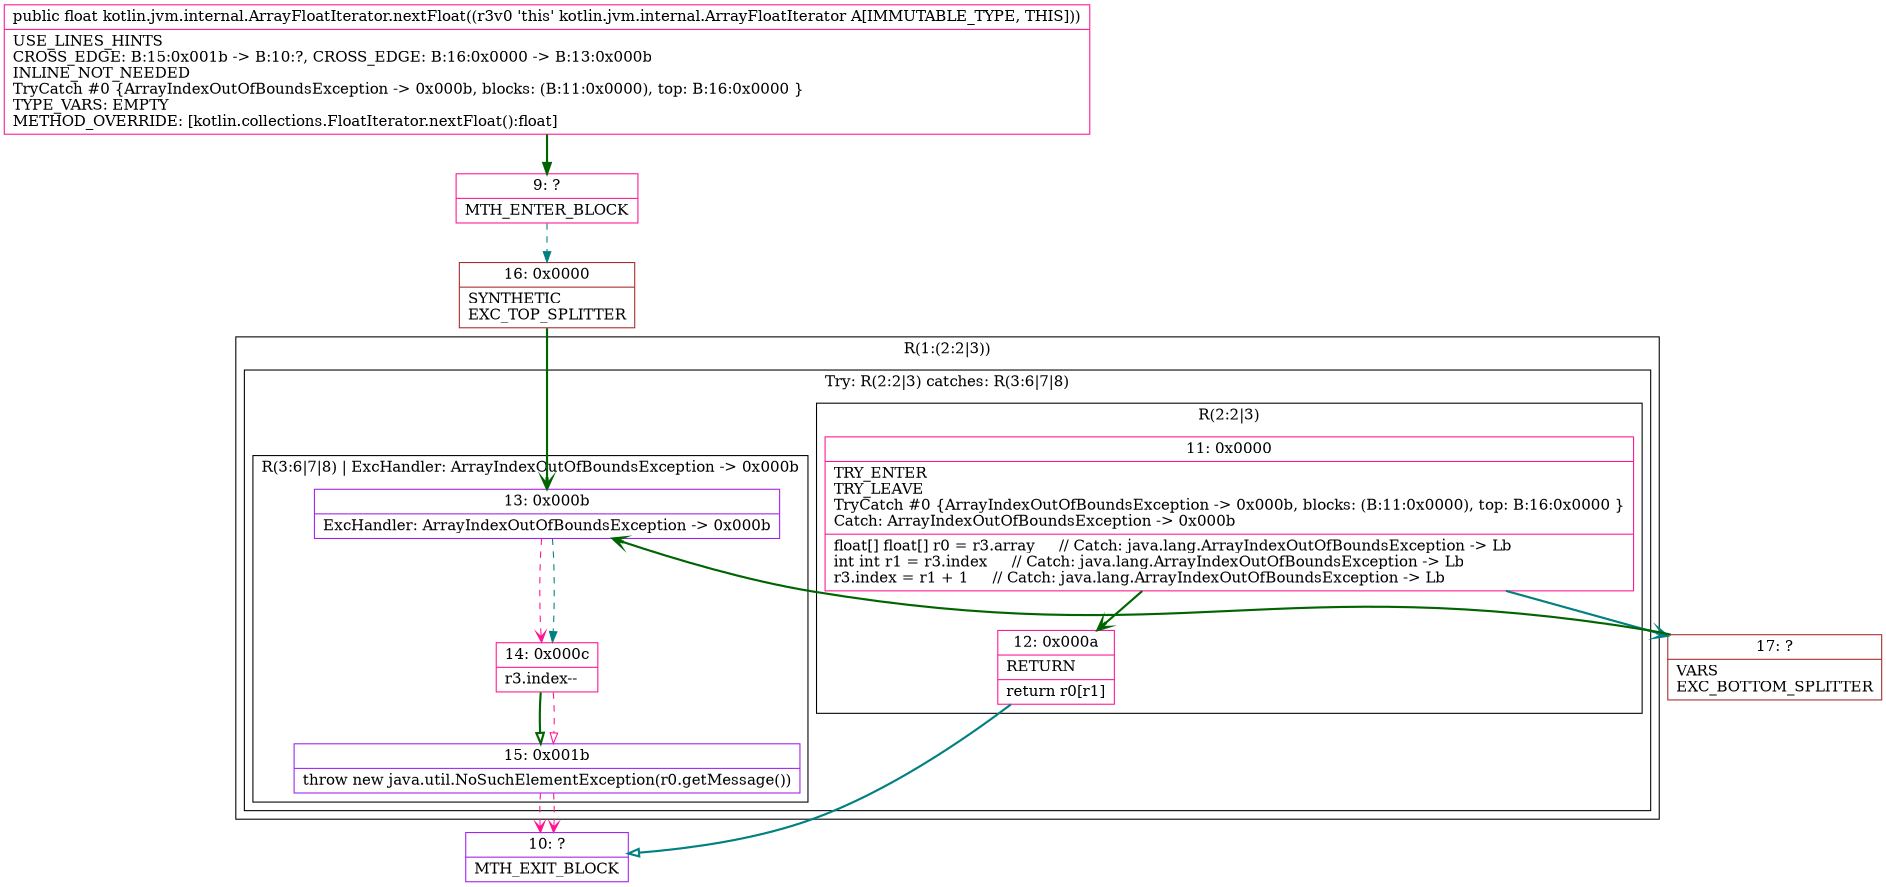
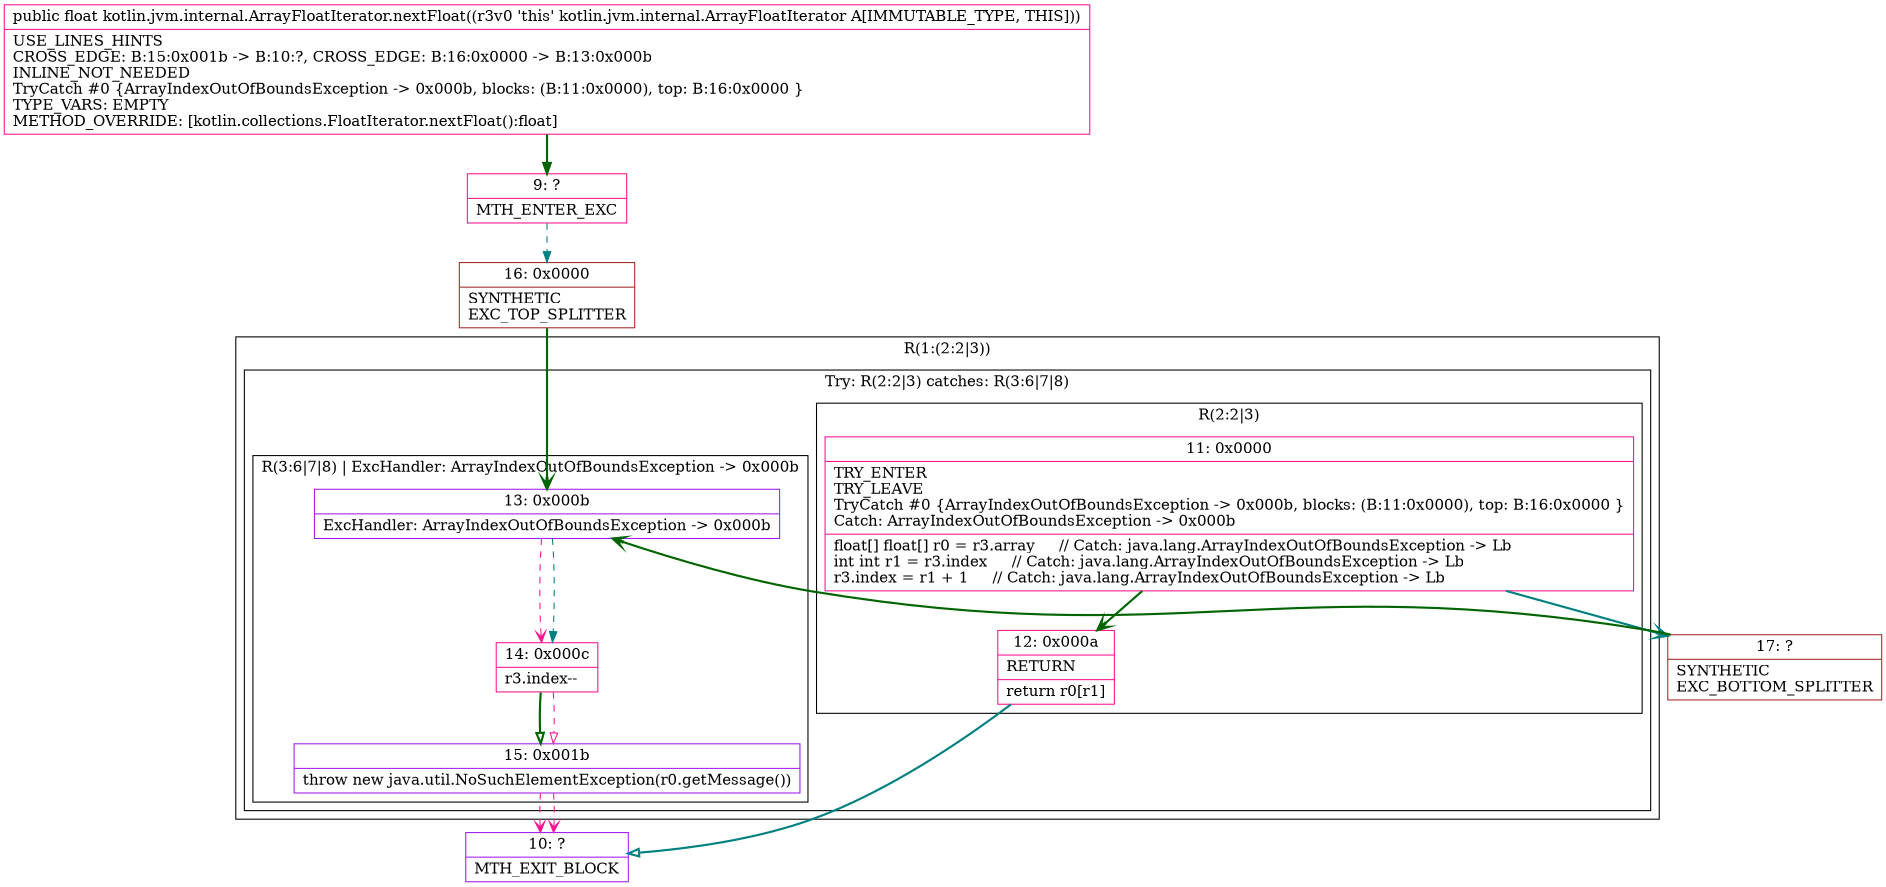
node "9: ?": text "MTH_ENTER_BLOCK" -> "MTH_ENTER_EXC"
node "17: ?": text "VARS" -> "SYNTHETIC"
